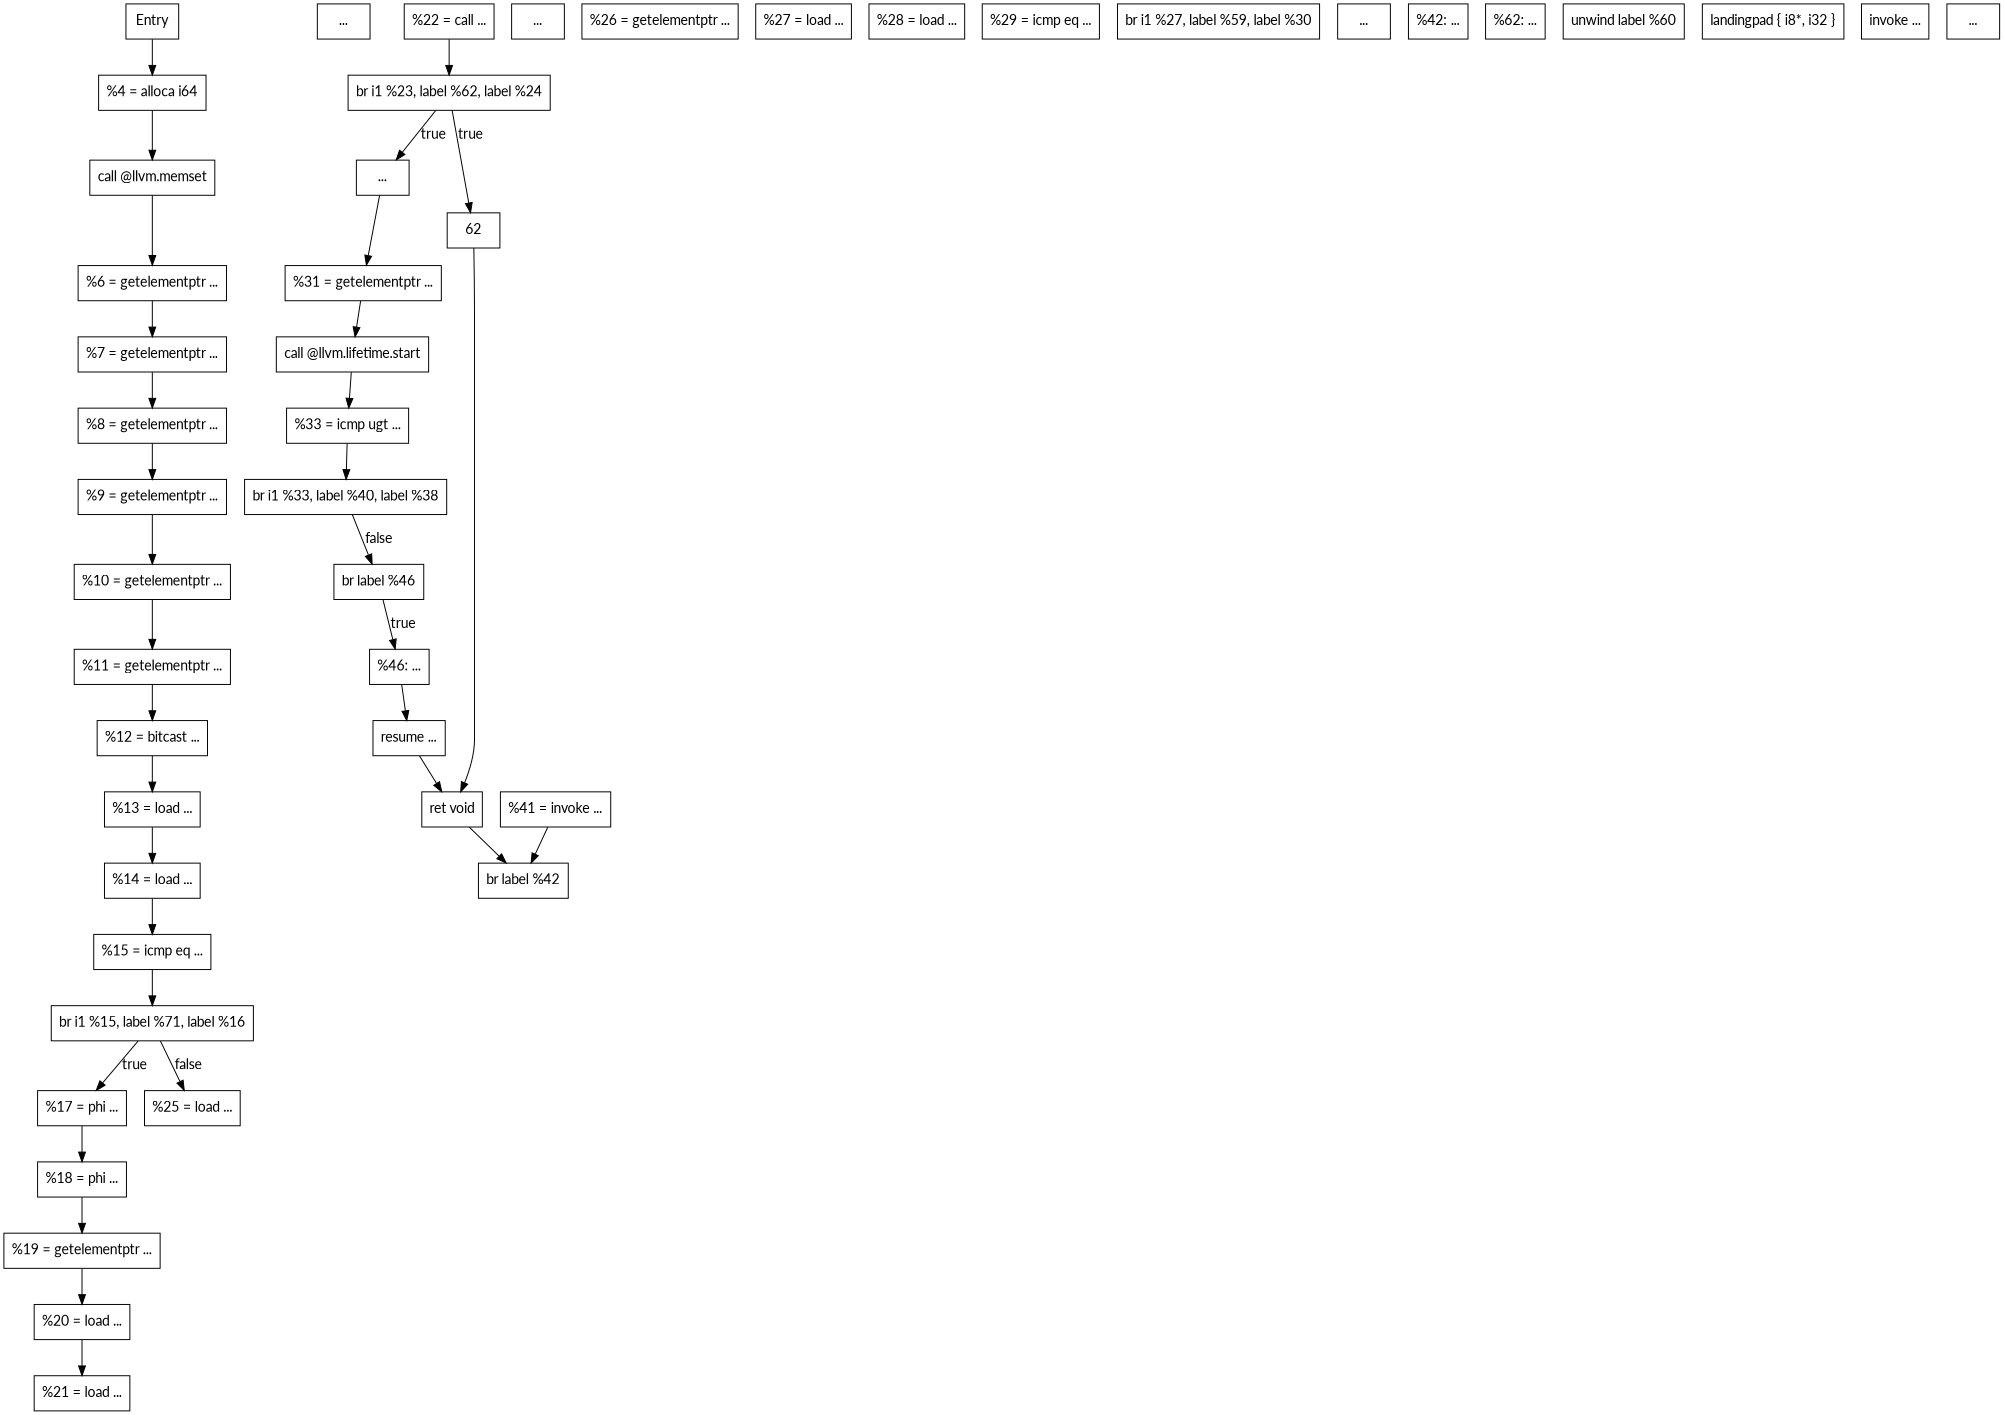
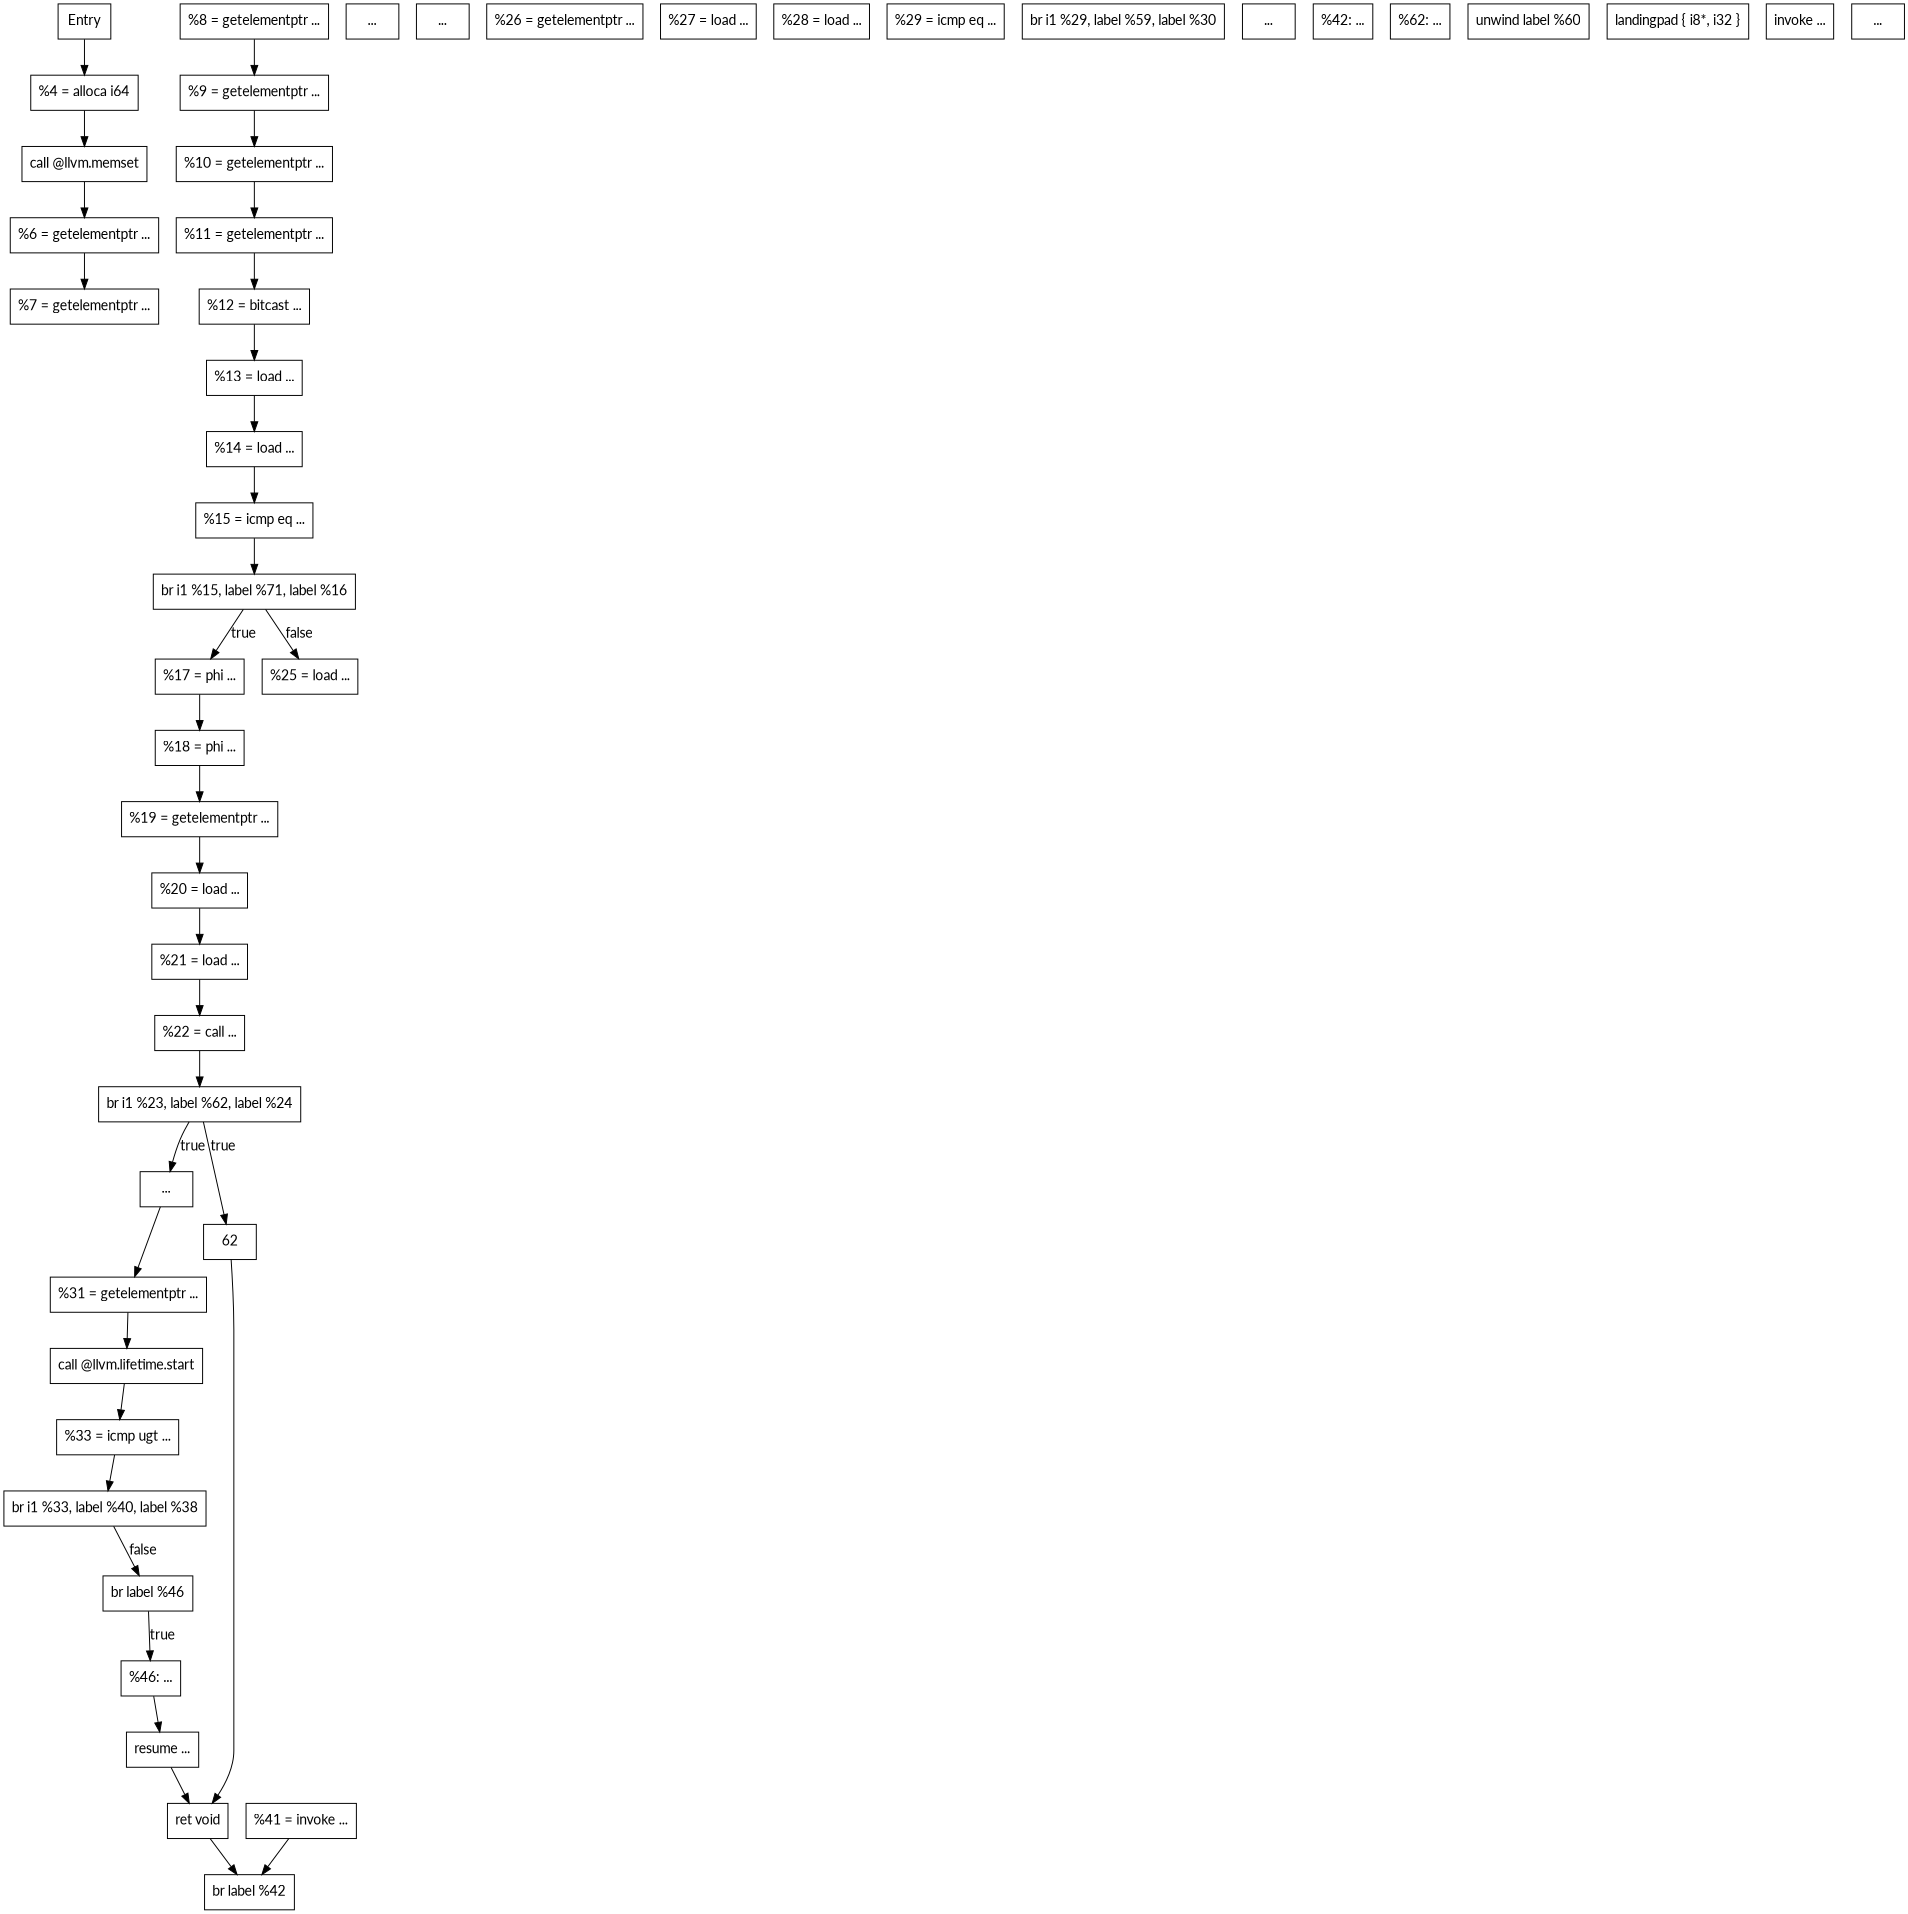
node "br i1 %27, label %59, label %30": label "br i1 %27, label %59, label %30" -> "br i1 %29, label %59, label %30"
edge "%7 = getelementptr ..." -> "%8 = getelementptr ...": removed
edge "%21 = load ..." -> "%22 = call ...": added
